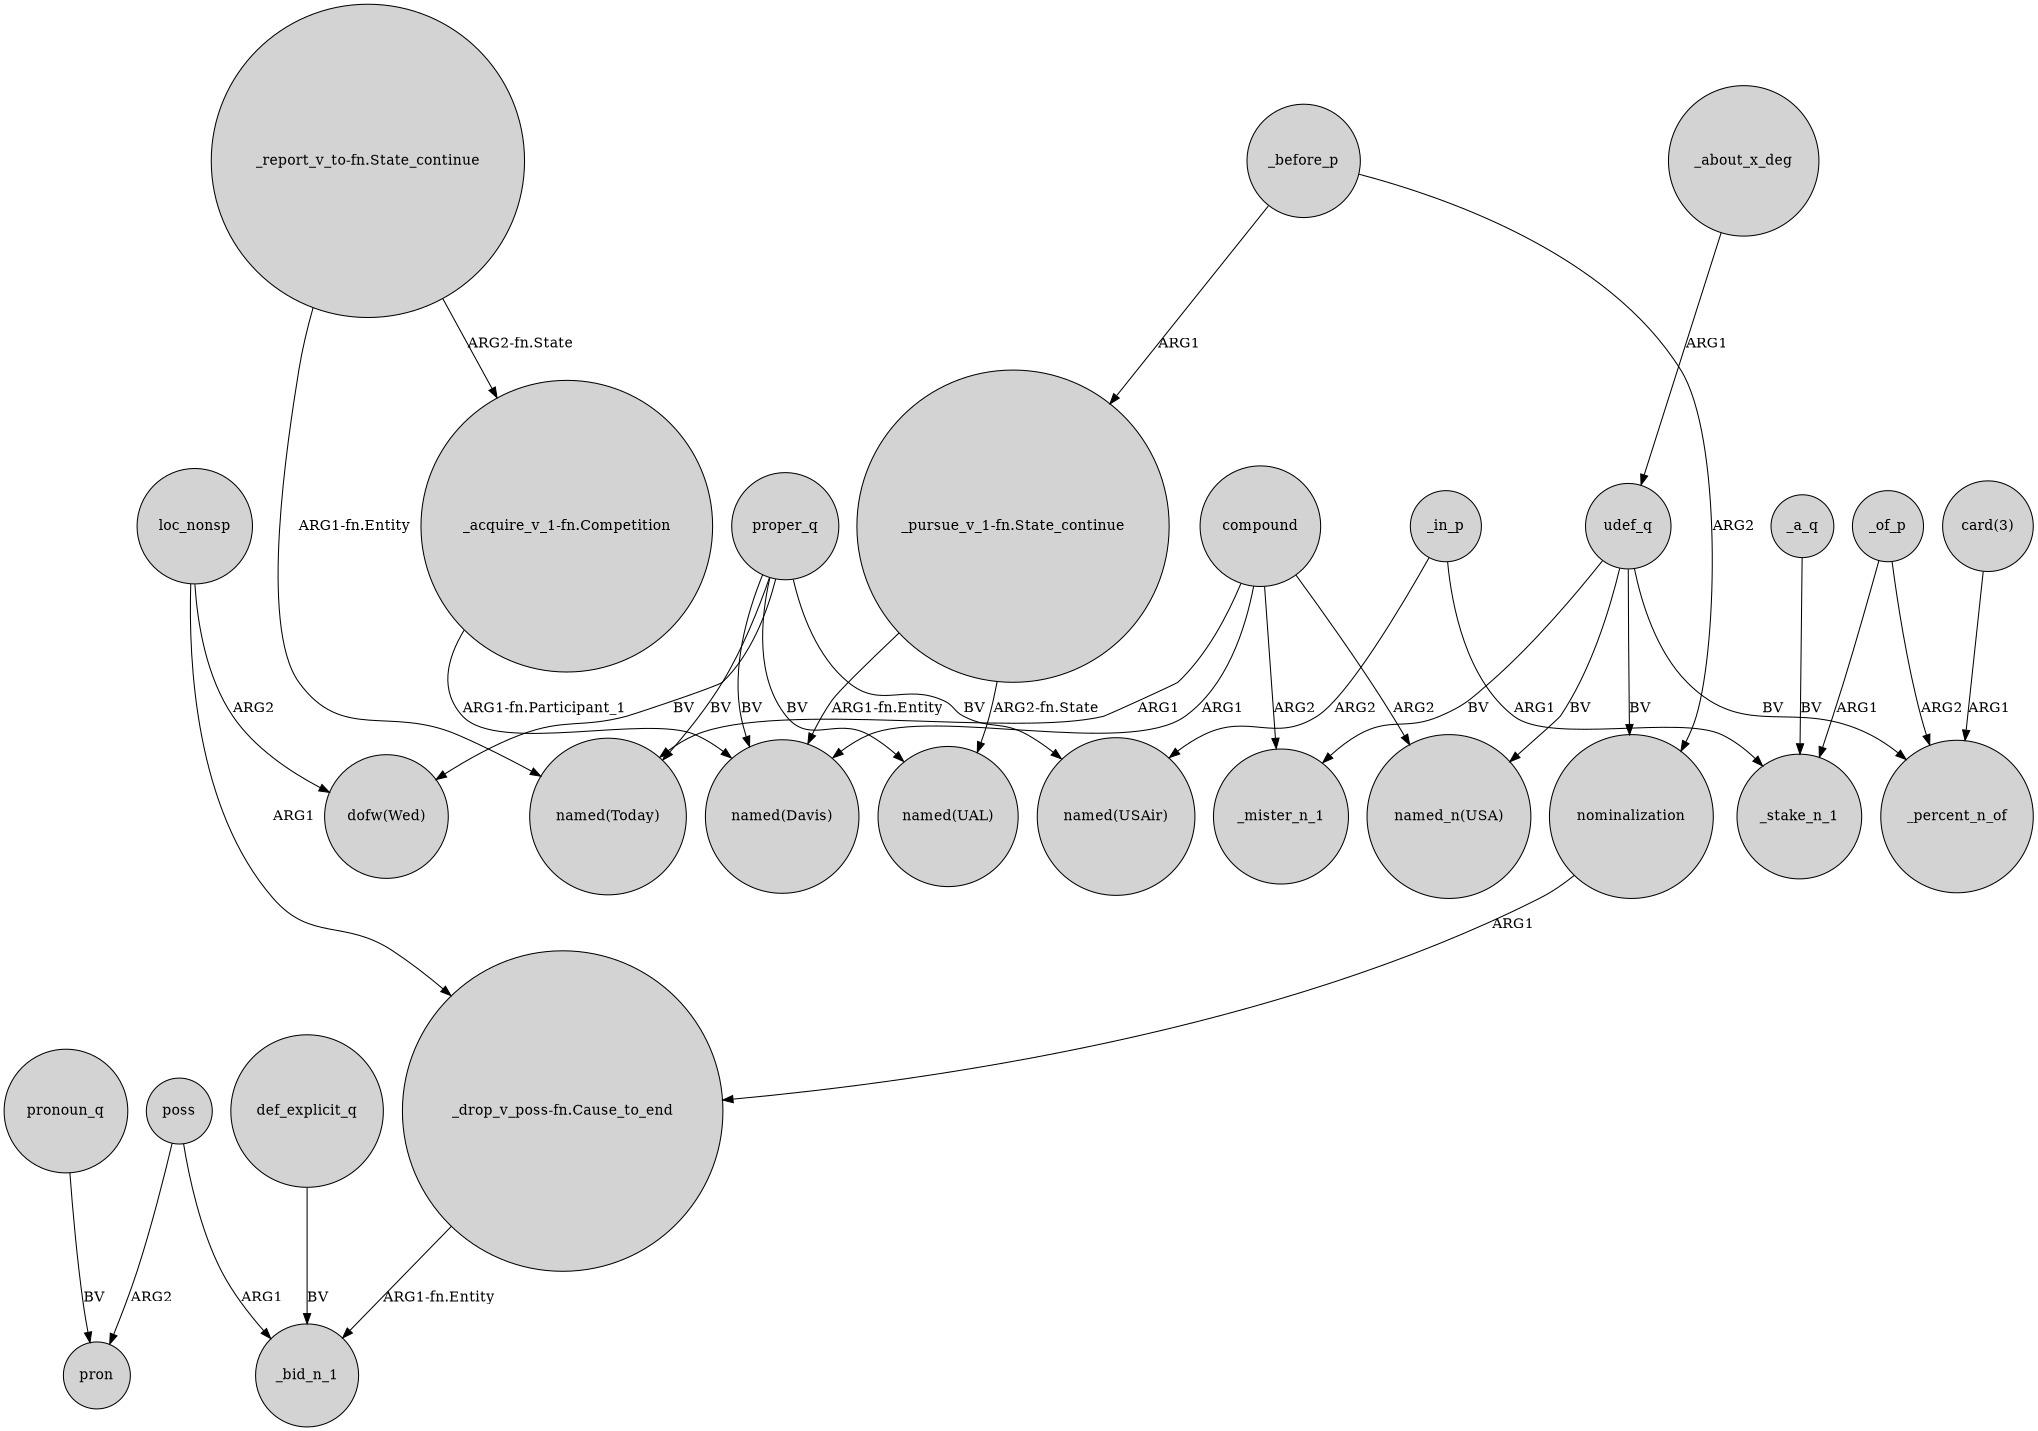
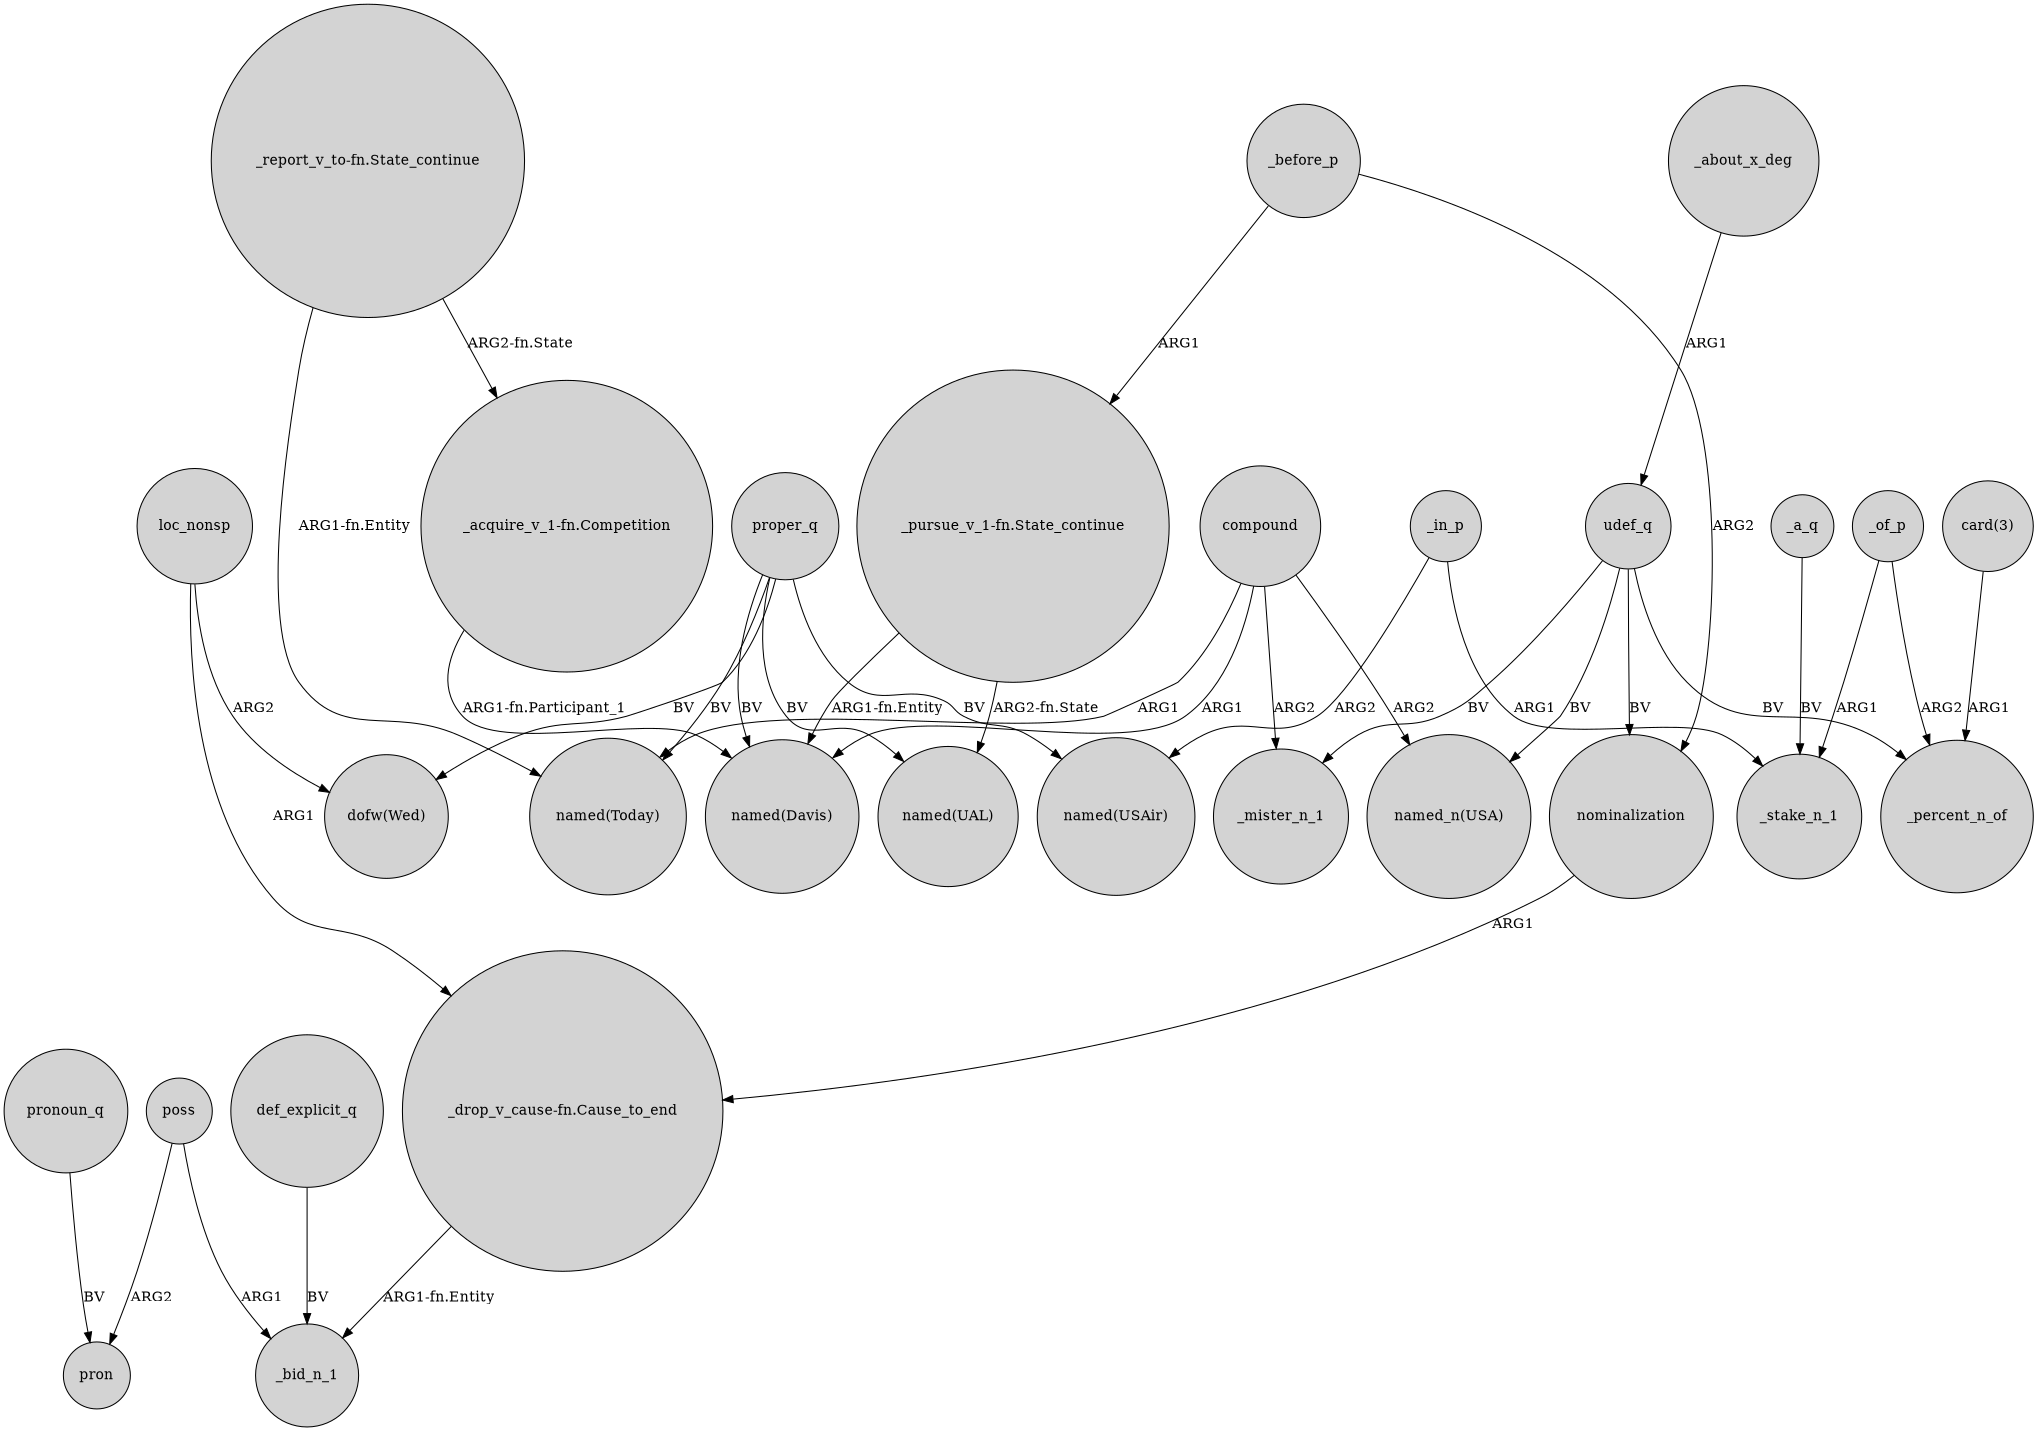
node "_drop_v_poss-fn.Cause_to_end": label "_drop_v_poss-fn.Cause_to_end" -> "_drop_v_cause-fn.Cause_to_end"
